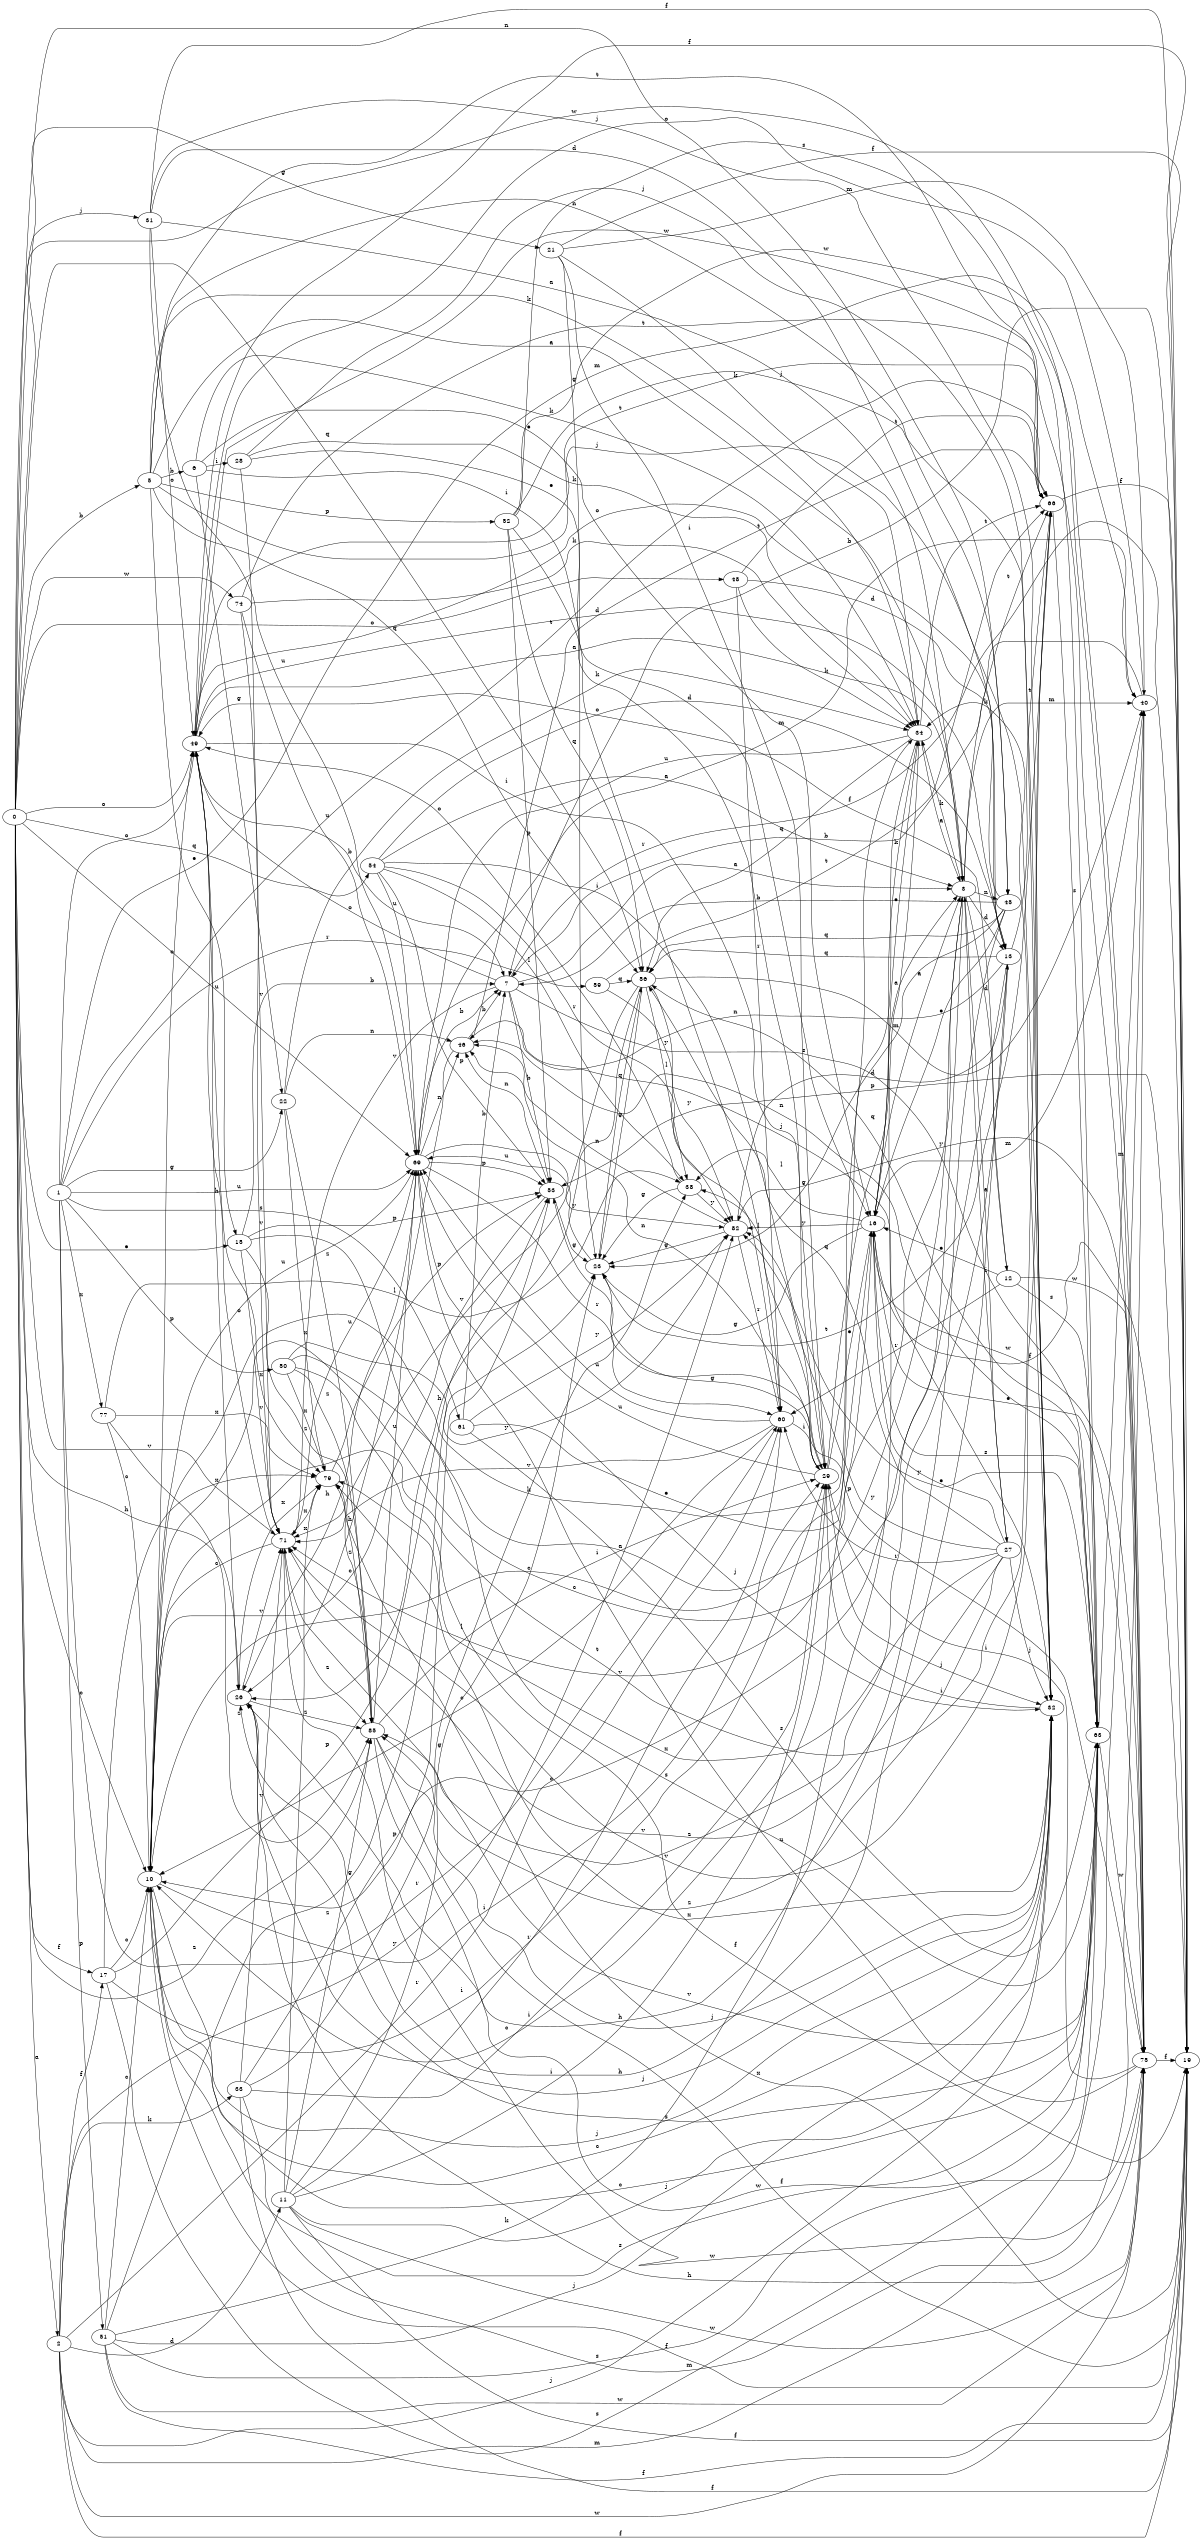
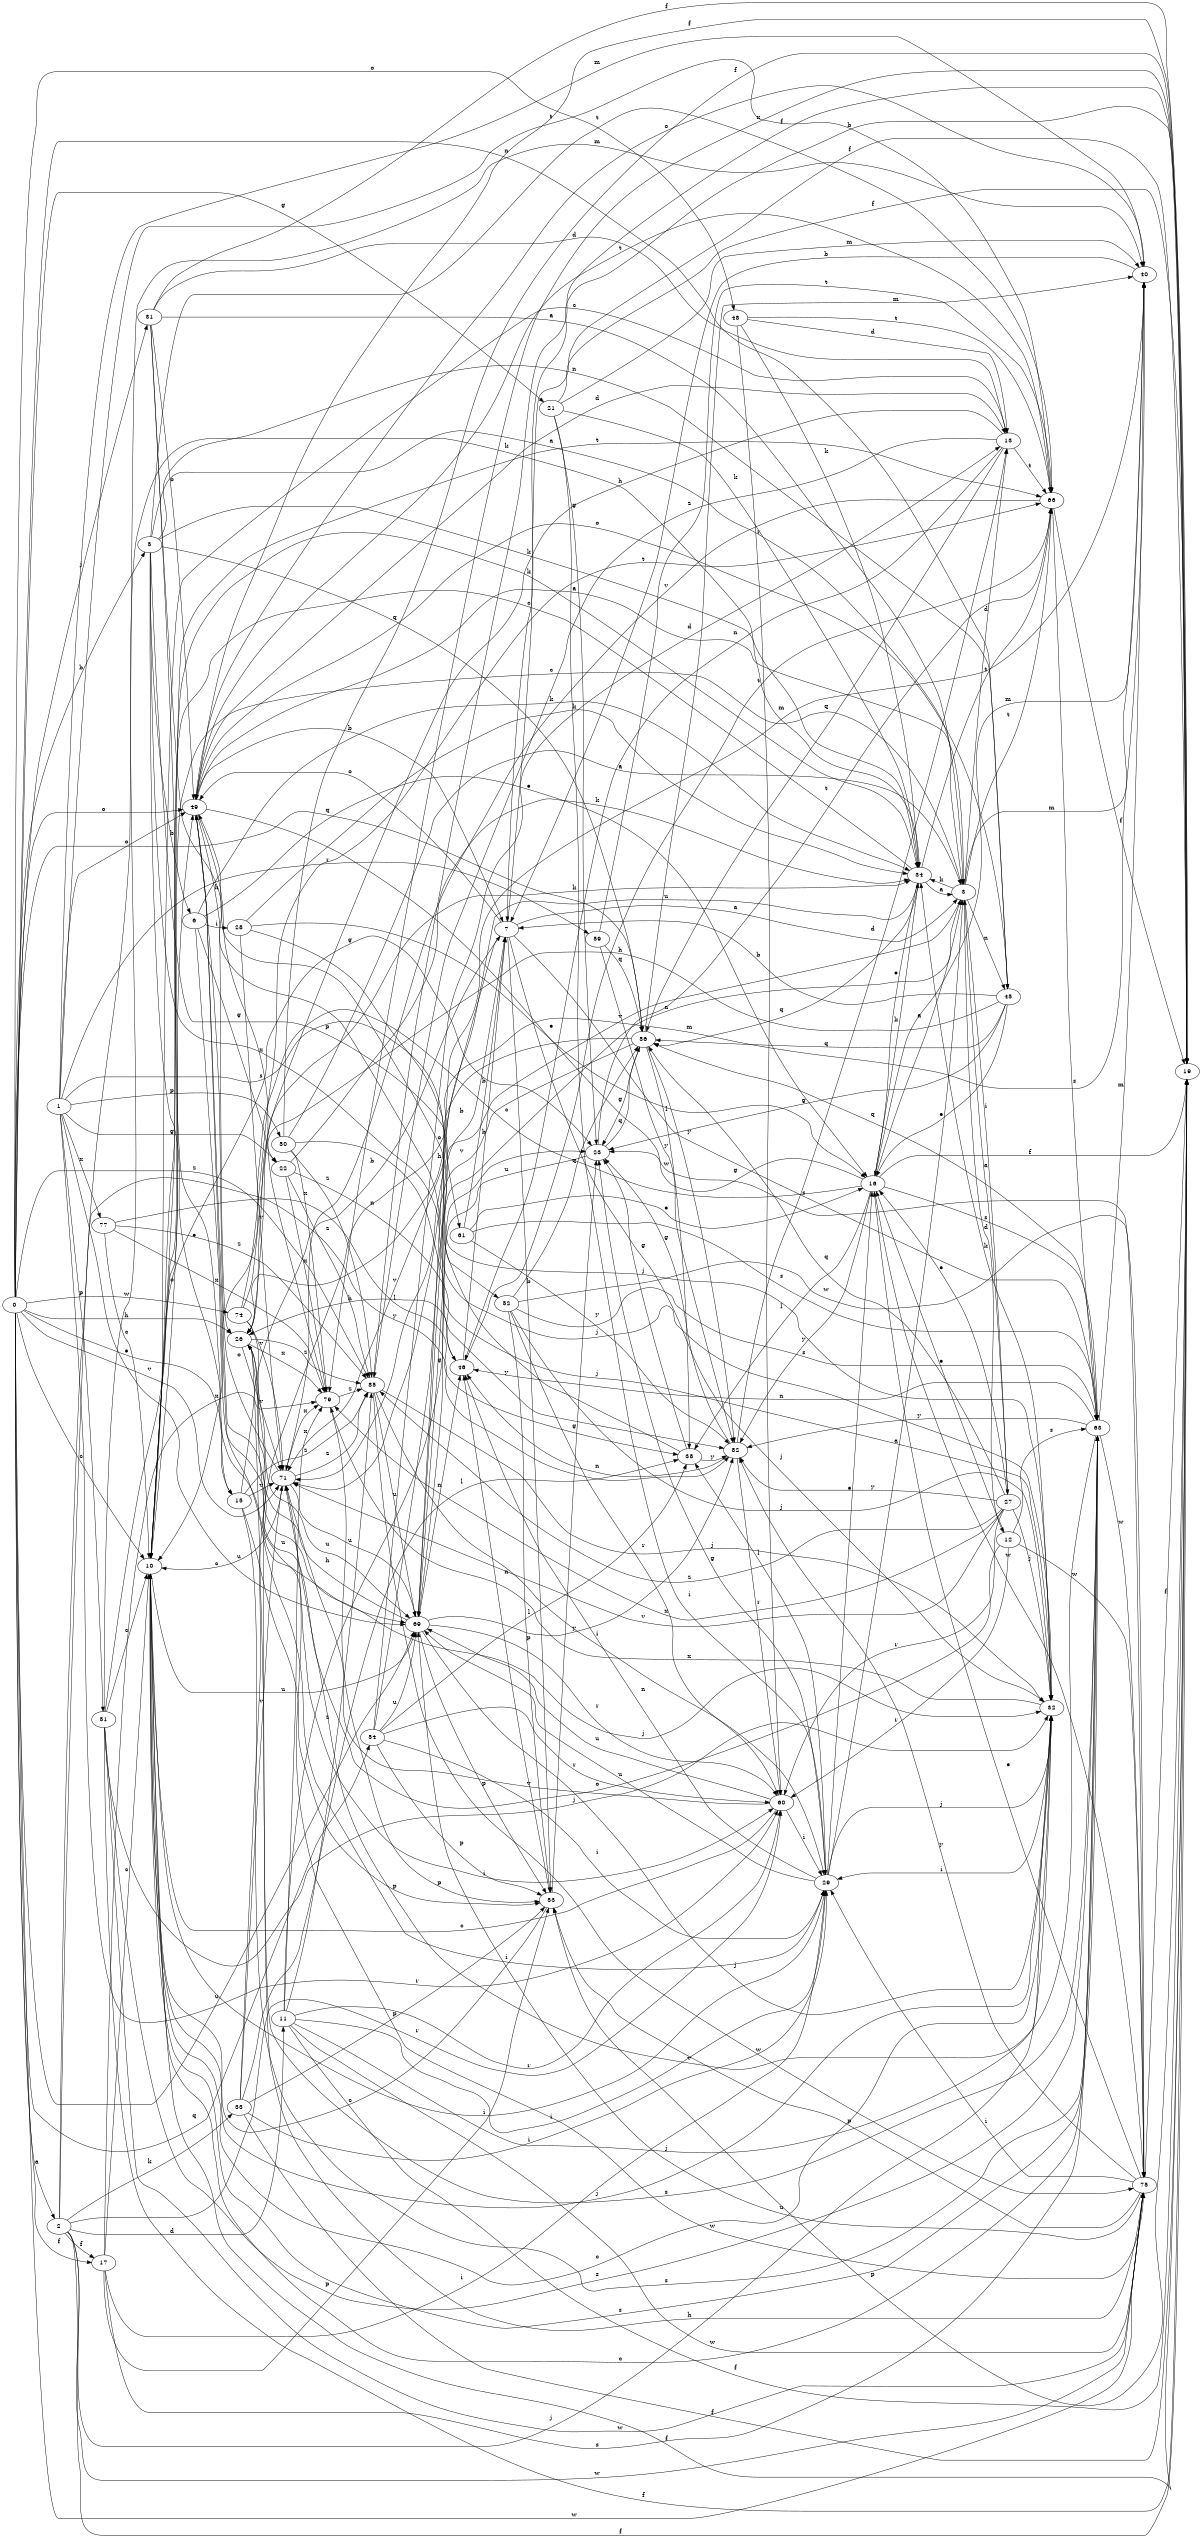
edge "6" -> "29": now "6" -> "60"
